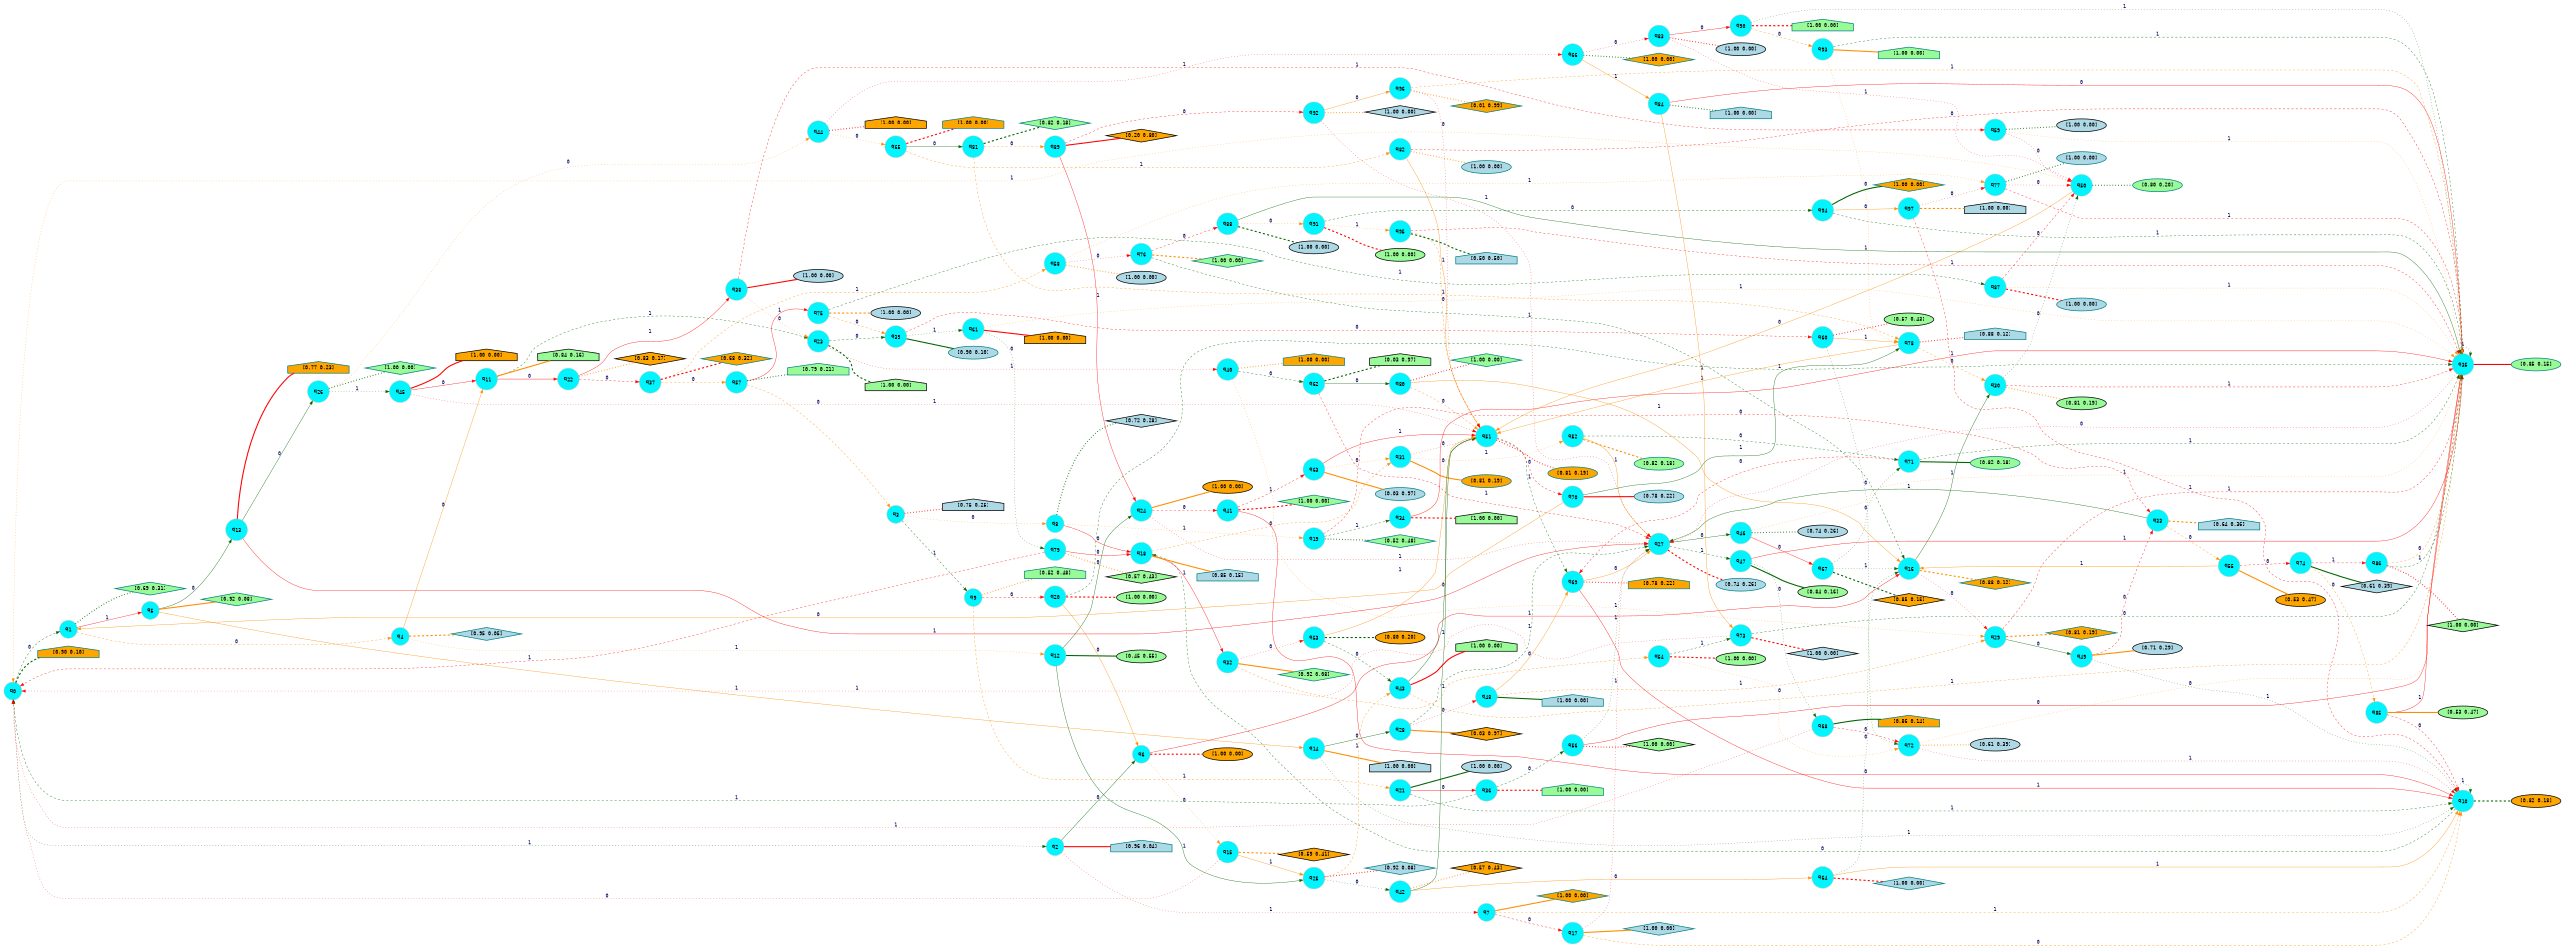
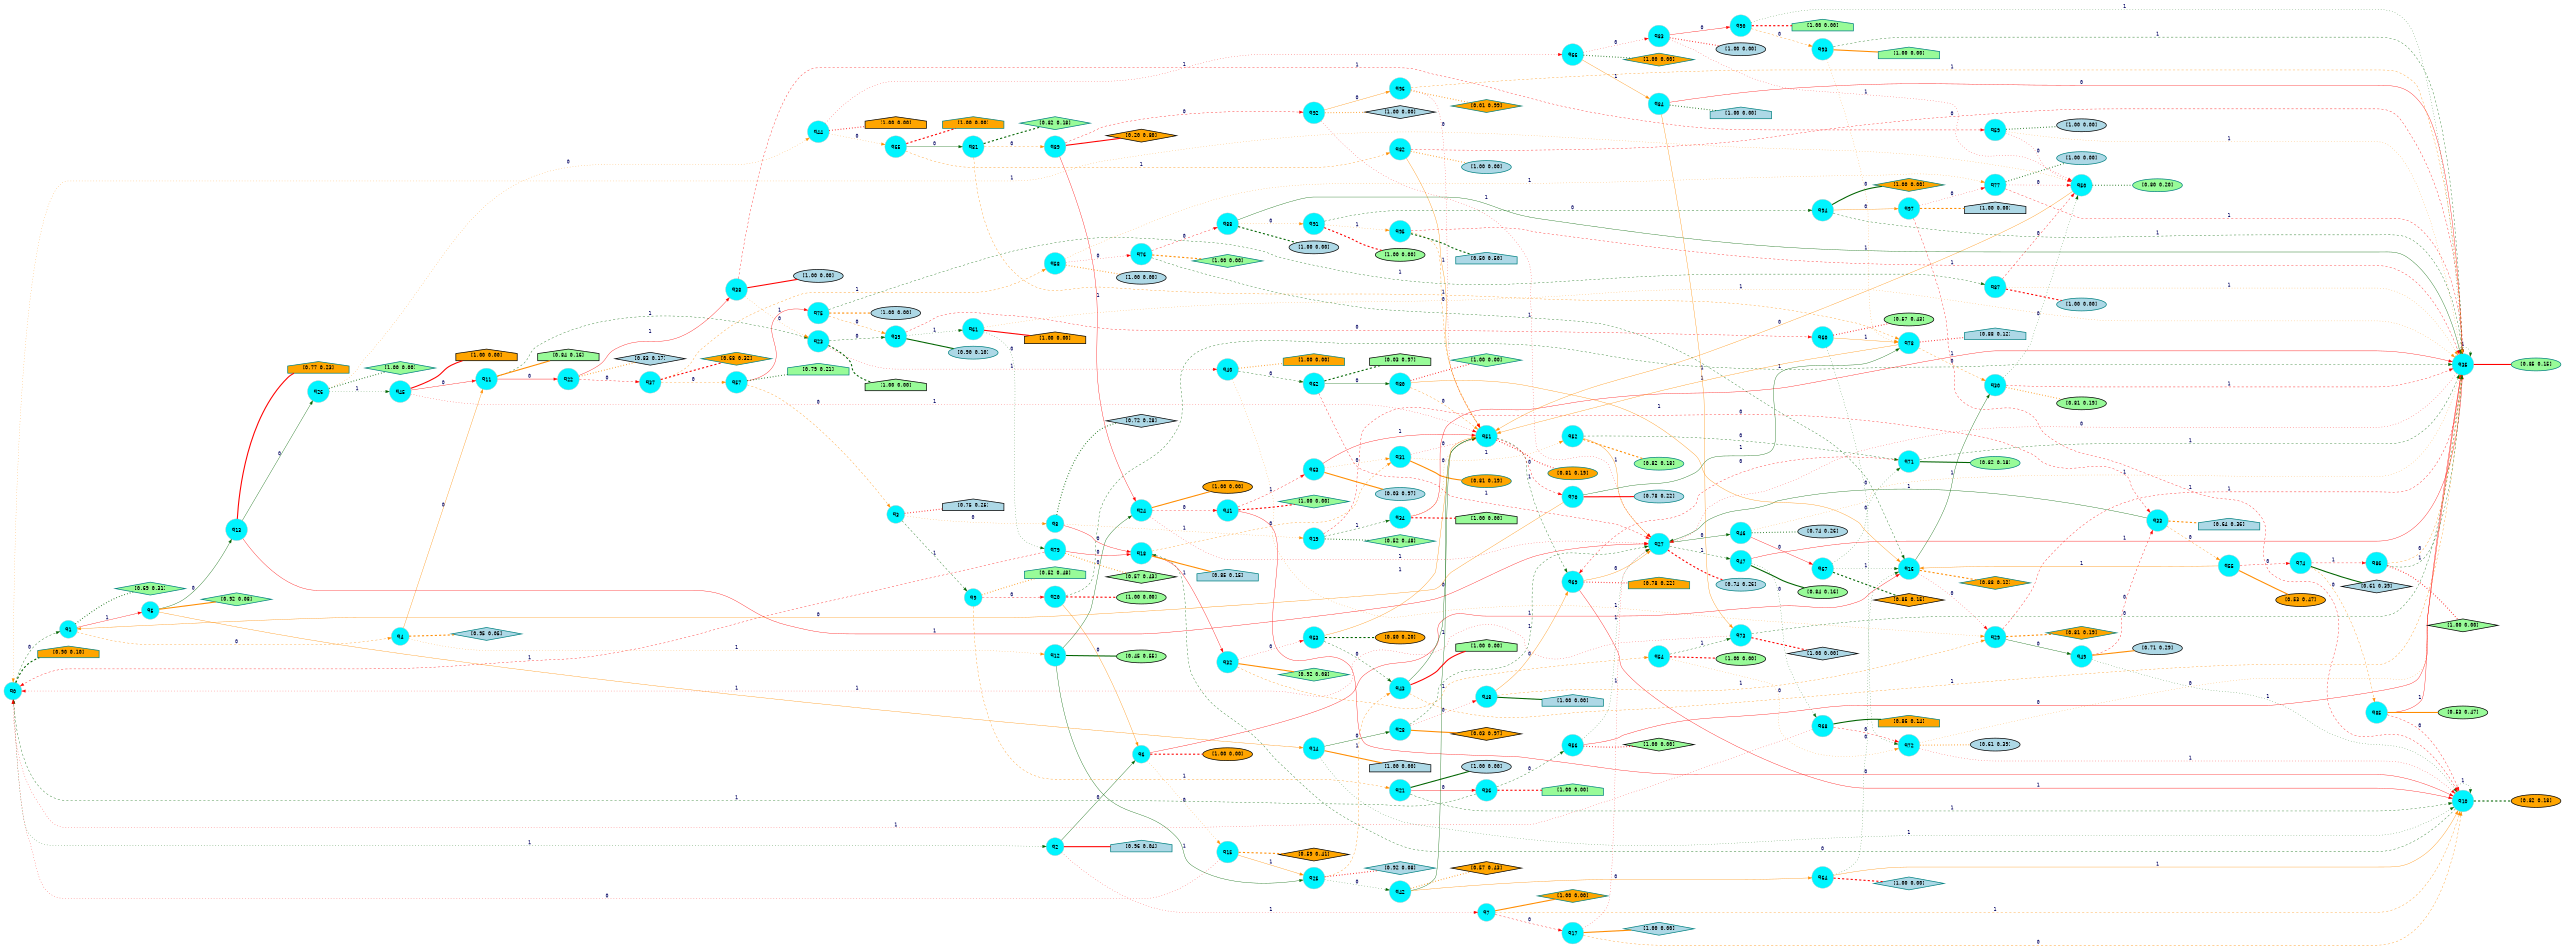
node "[0.83 0.17]": fillcolor orange -> lightblue
